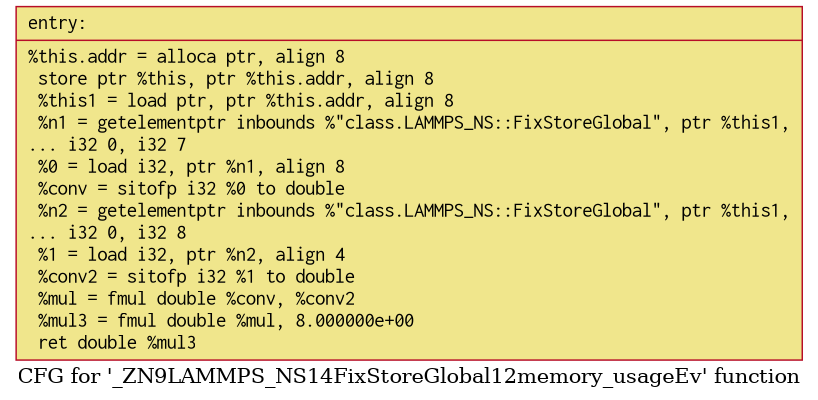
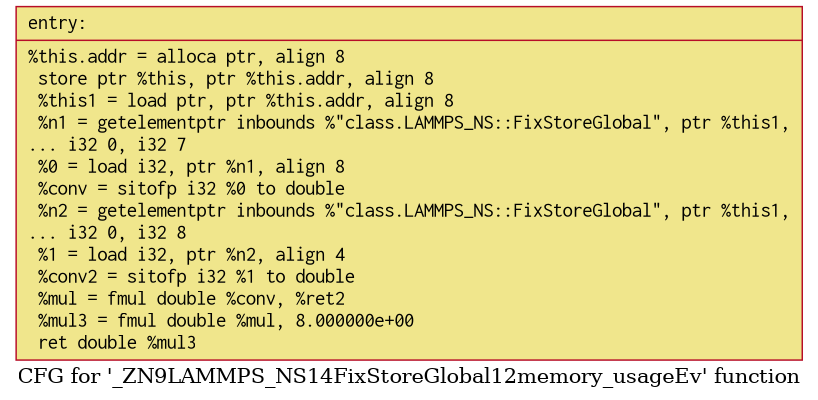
node "entry:": text "%mul = fmul double %conv, %conv2" -> "%mul = fmul double %conv, %ret2"
